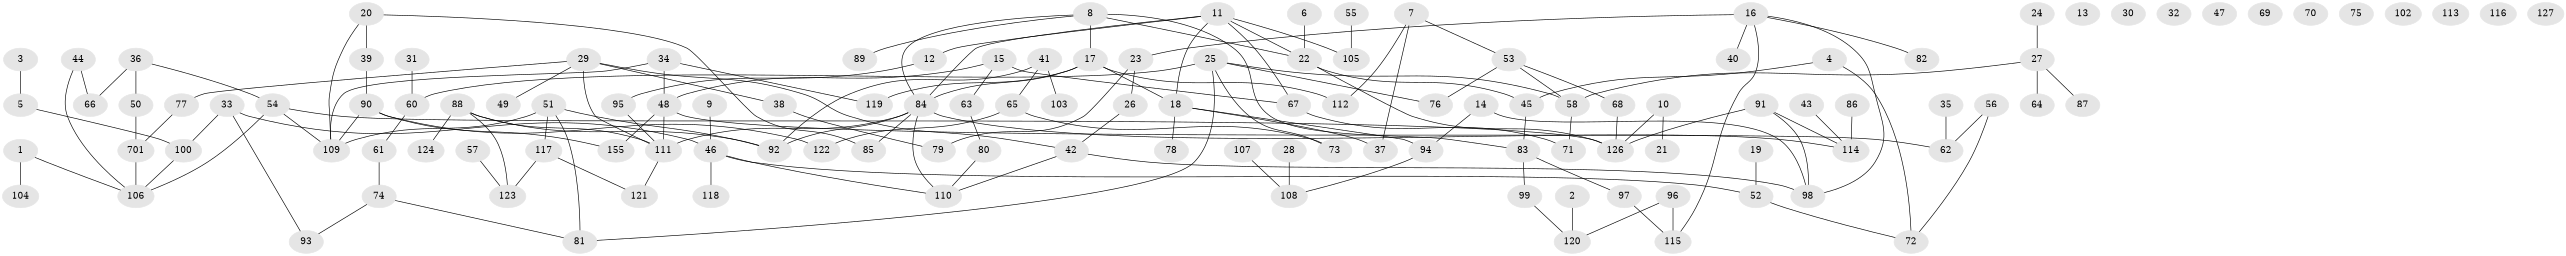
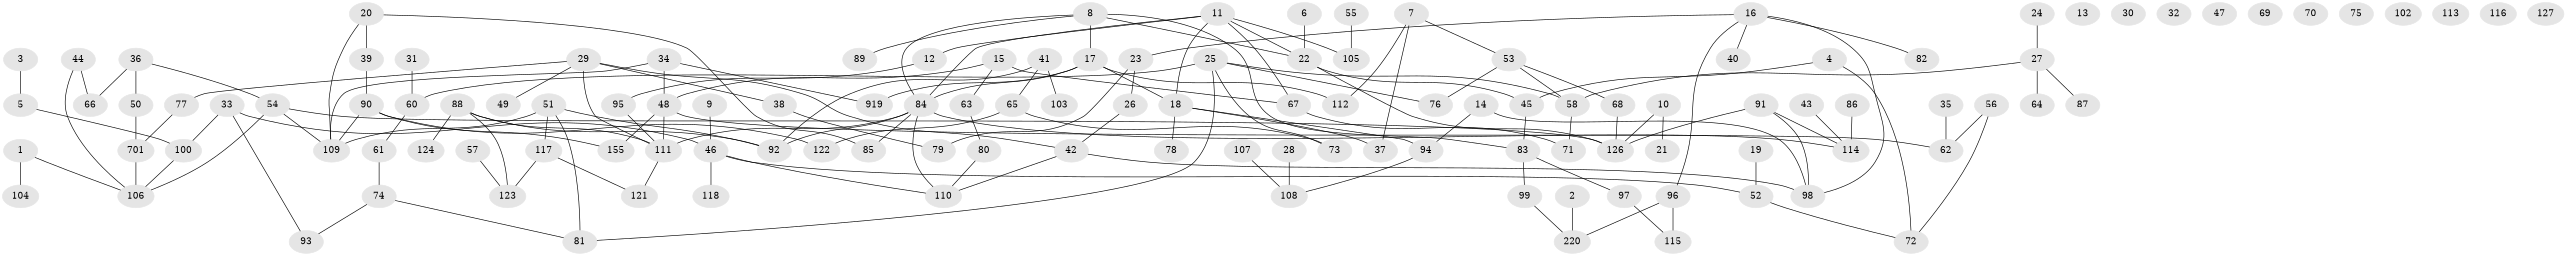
node "119": label "119" -> "919"
edge "16" -- "115": now "16" -- "96"
node "120": label "120" -> "220"
